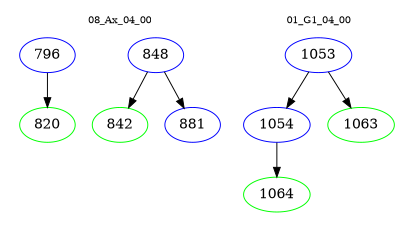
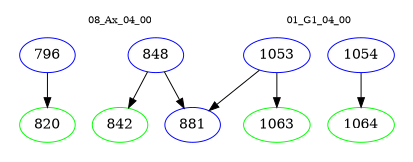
edge "1053" -> "1054": now "1053" -> "881"
